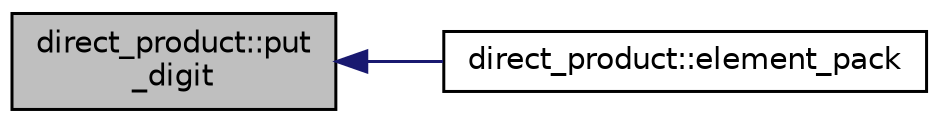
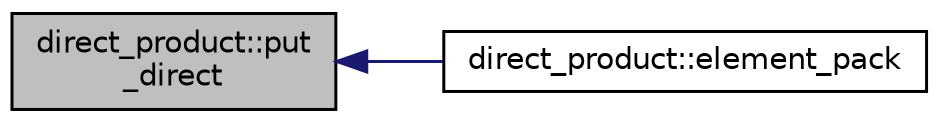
node "direct_product::put _digit": label "direct_product::put _digit" -> "direct_product::put _direct"
